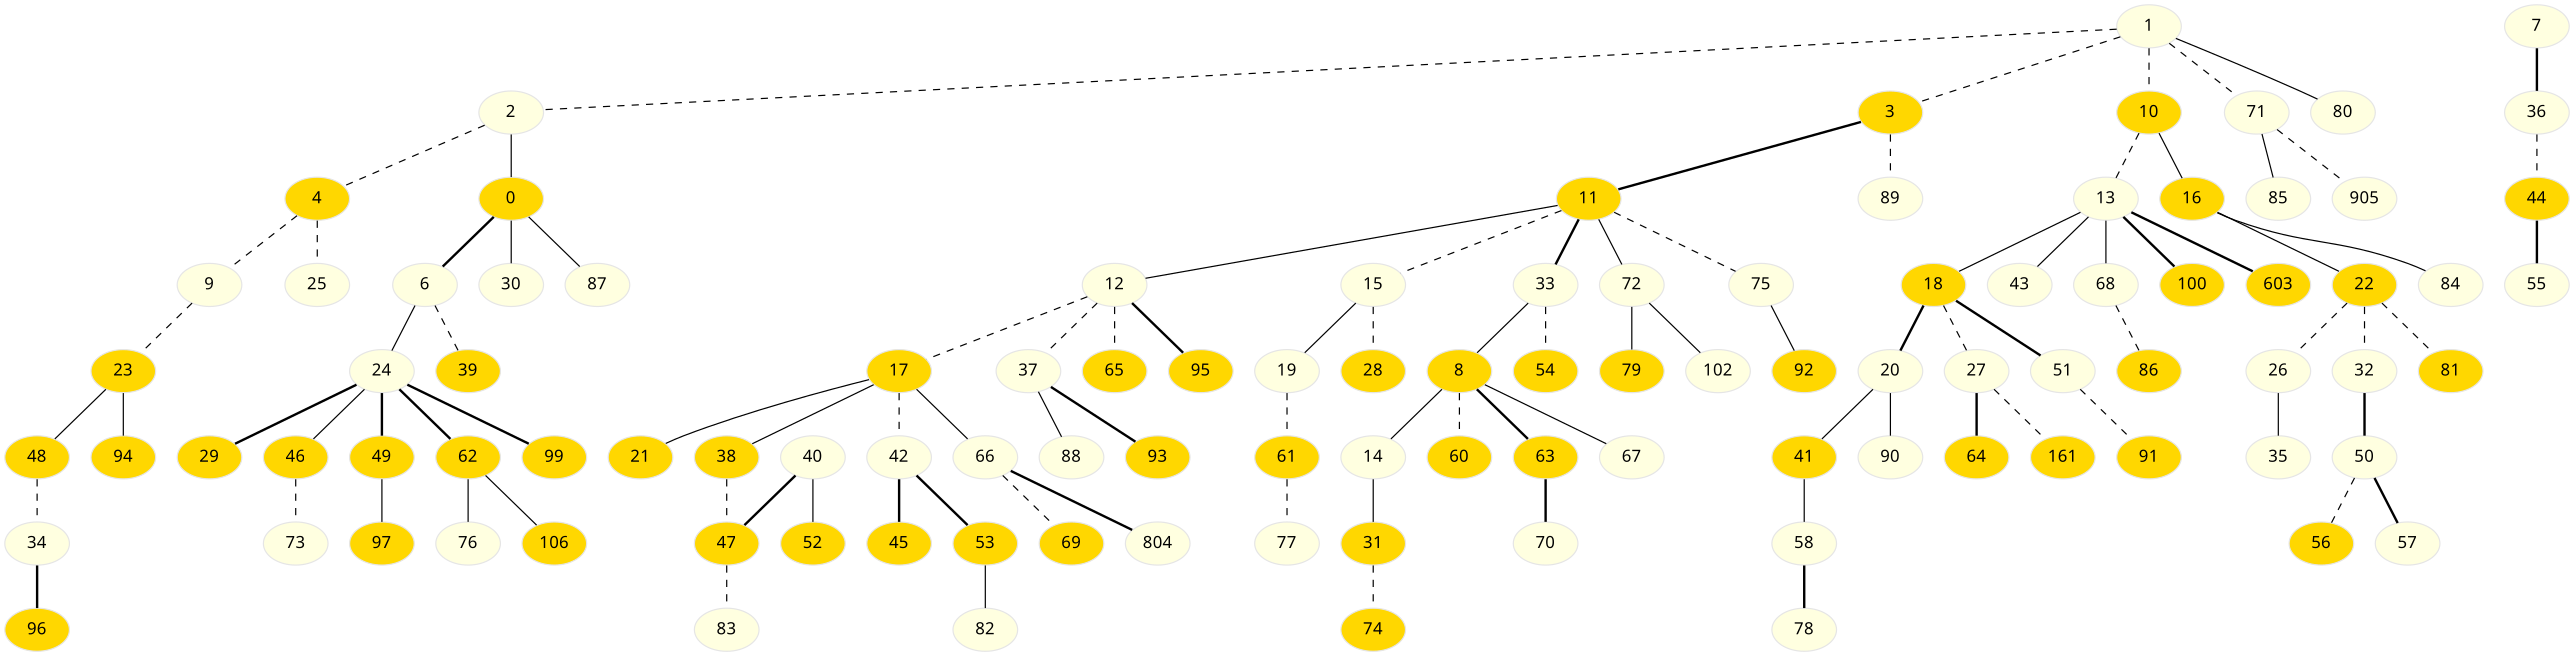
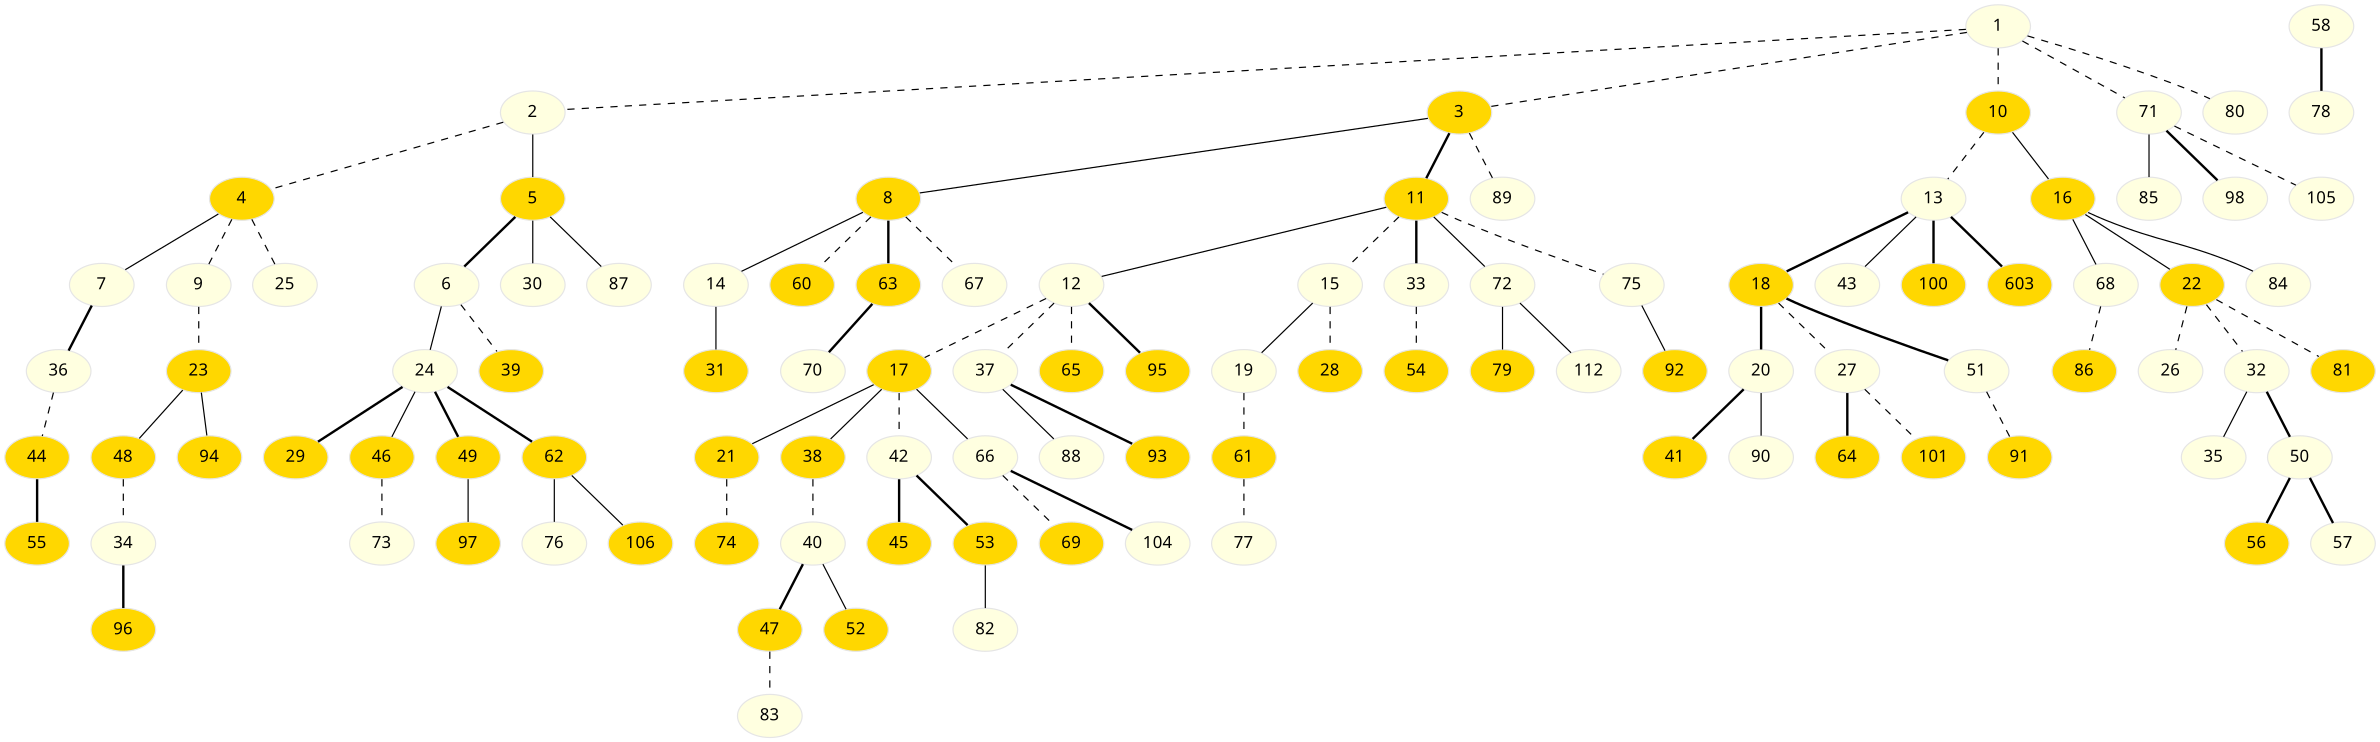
edge "1" -- "80": style solid -> dashed
node "0": label "0" -> "5"
node "98": added
node "905": label "905" -> "105"
edge "4" -- "7": added
edge "13" -- "18": style solid -> bold
edge "13" -- "68": now "16" -- "68"
node "55": fillcolor lightyellow -> gold
edge "33" -- "8": now "3" -- "8"
node "102": label "102" -> "112"
edge "8" -- "67": style solid -> dashed
edge "20" -- "41": style solid -> bold
edge "26" -- "35": now "32" -- "35"
node "99": removed
node "161": label "161" -> "101"
edge "50" -- "56": style dashed -> bold
edge "38" -- "47": now "38" -- "40"
edge "41" -- "58": removed
node "804": label "804" -> "104"
edge "31" -- "74": now "21" -- "74"
